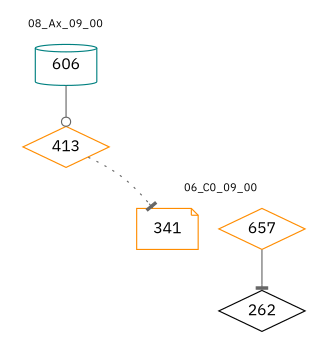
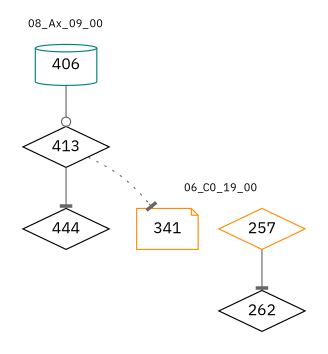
node "606": label "606" -> "406"
node "413": color darkorange -> black
cluster "06_C0_09_00": label "06_C0_09_00" -> "06_C0_19_00"
node "444": added
node "657": label "657" -> "257"
